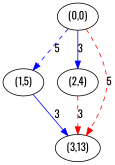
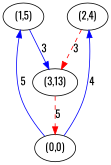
edge "(0,0)" -> "(1,5)": style dashed -> solid
edge "(0,0)" -> "(2,4)": label "3" -> "4"
edge "(0,0)" -> "(3,13)": reversed
